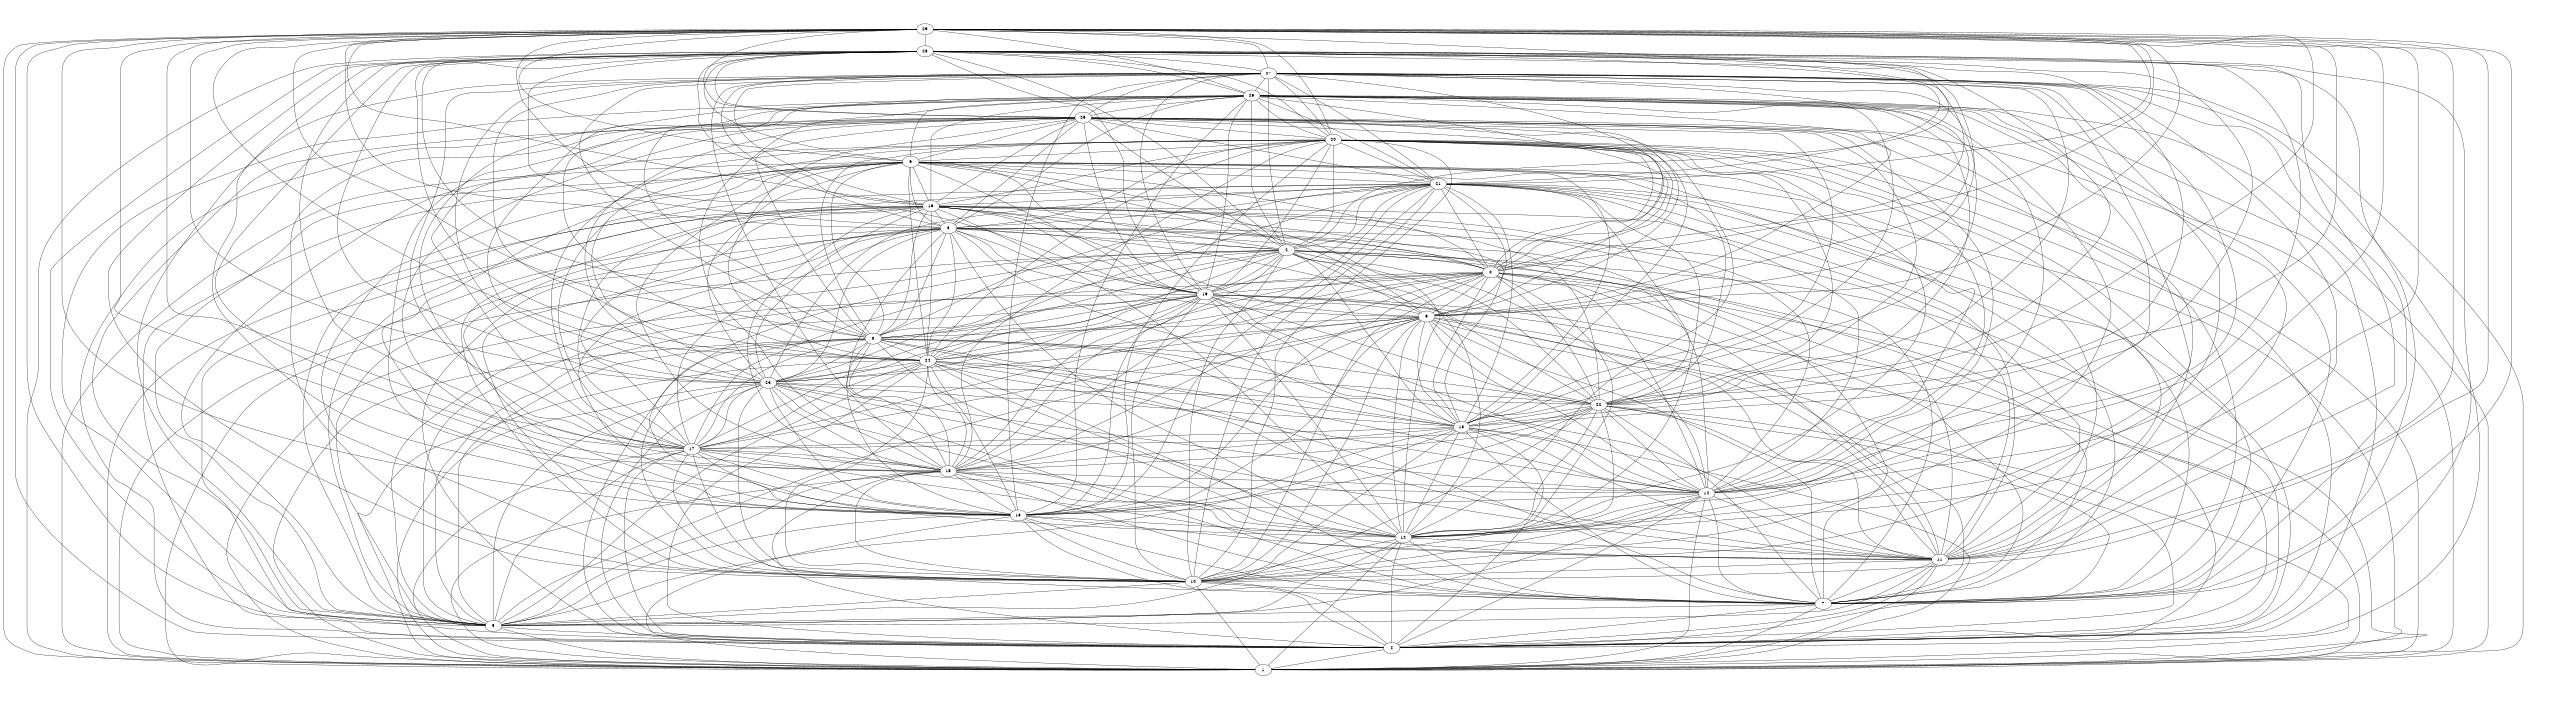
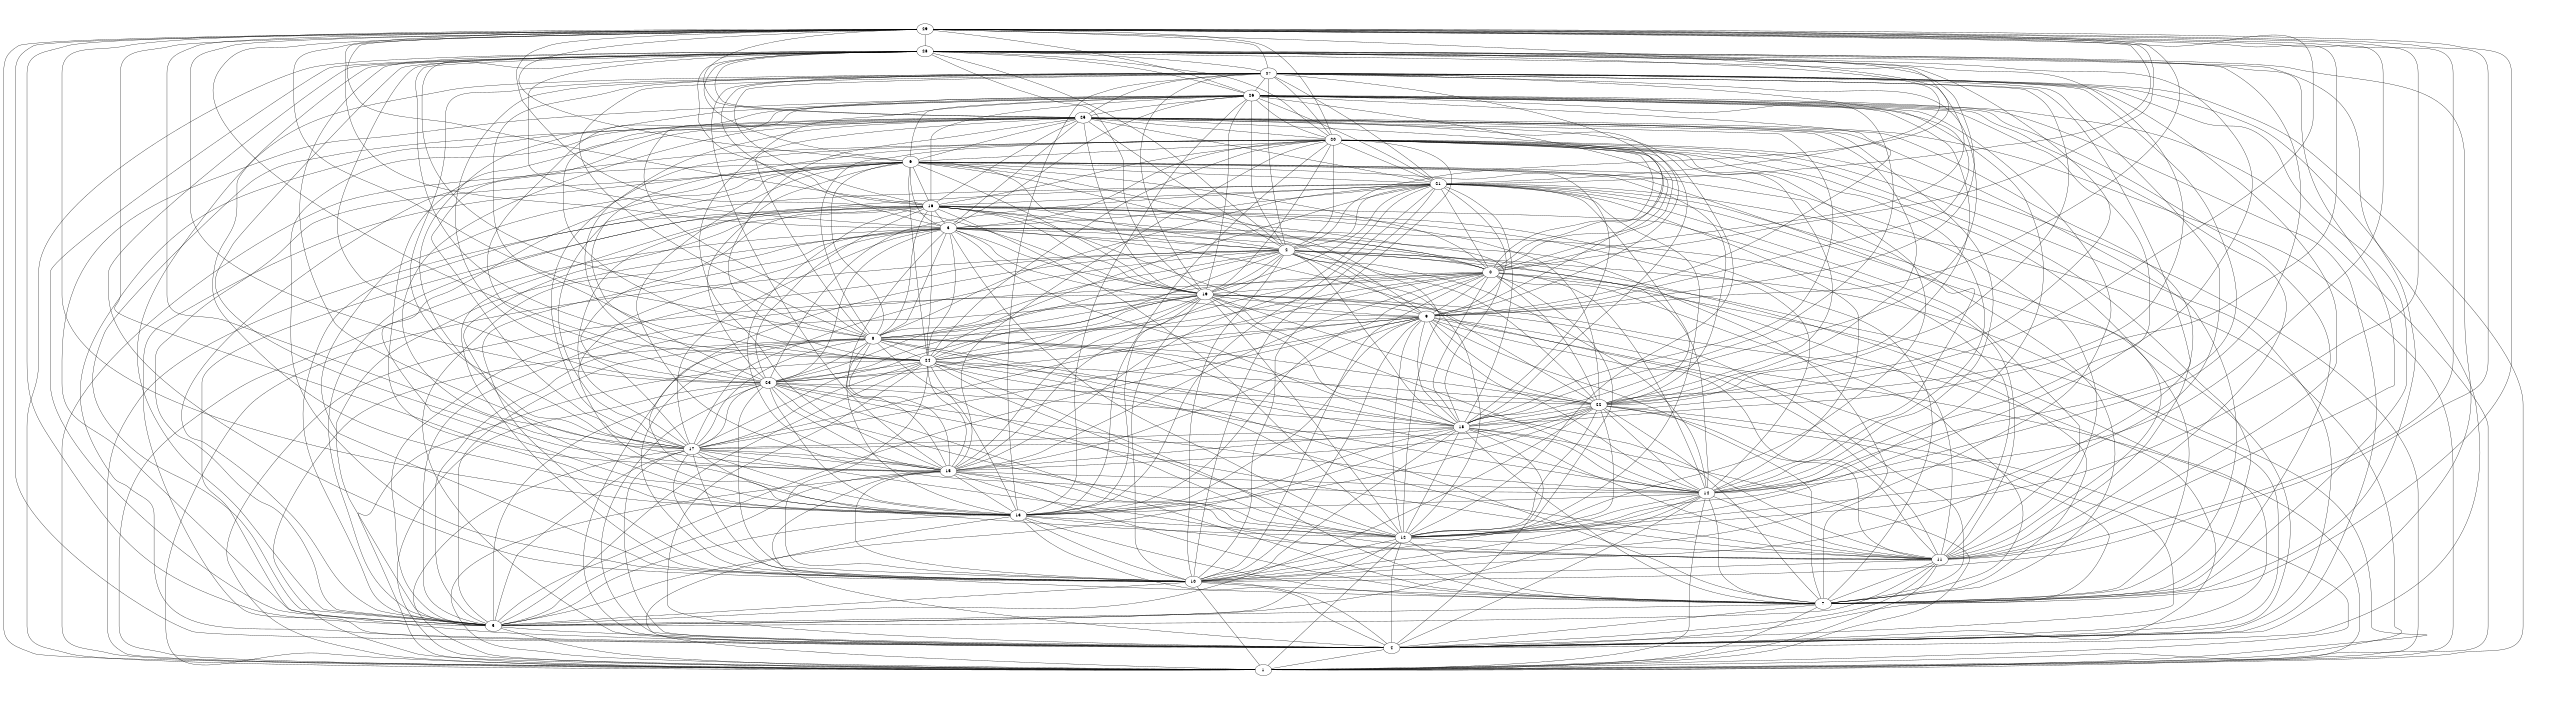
edge "0" -- "11": removed
